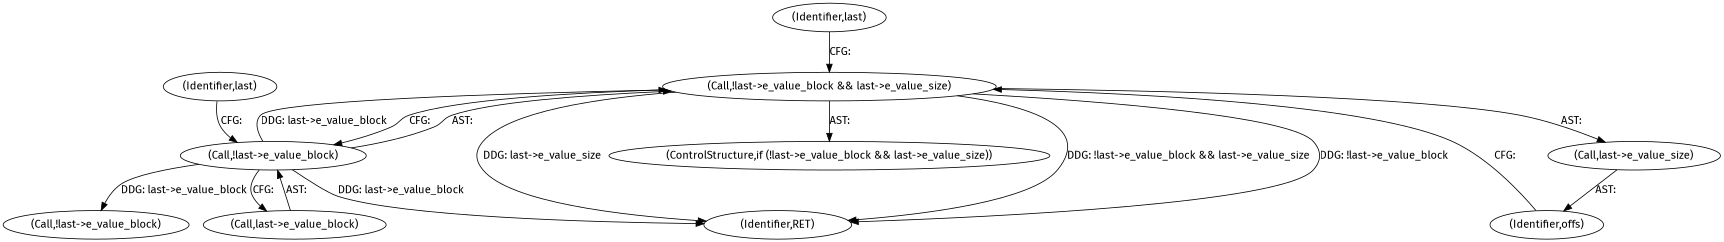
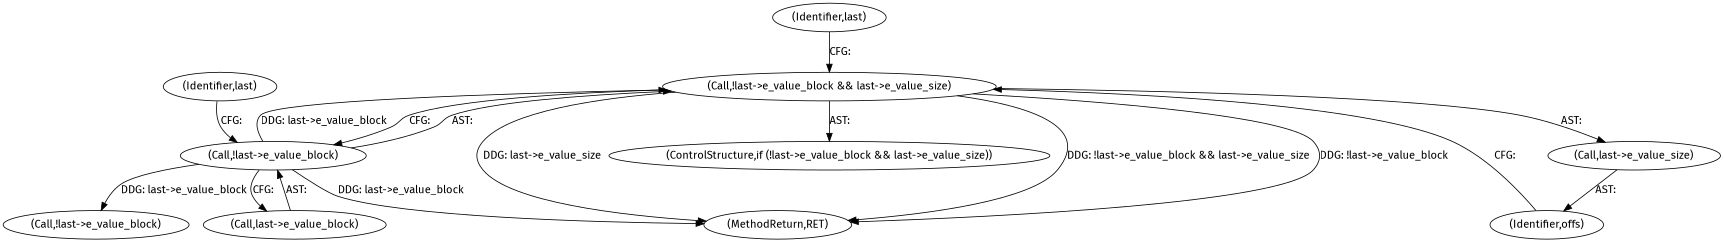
node "(Identifier,RET)": label "(Identifier,RET)" -> "(MethodReturn,RET)"
